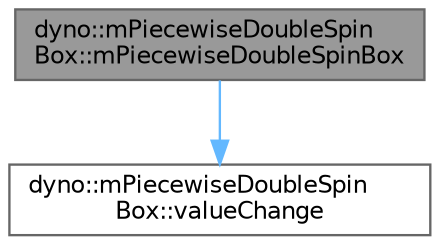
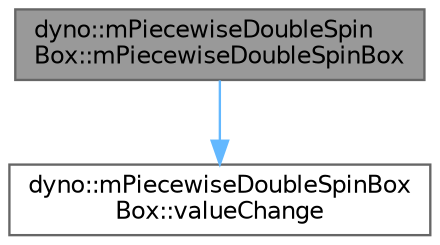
node "dyno::mPiecewiseDoubleSpin Box::valueChange": label "dyno::mPiecewiseDoubleSpin Box::valueChange" -> "dyno::mPiecewiseDoubleSpinBox Box::valueChange"
